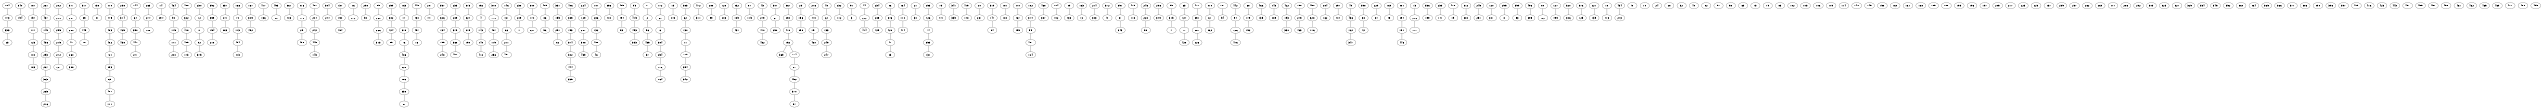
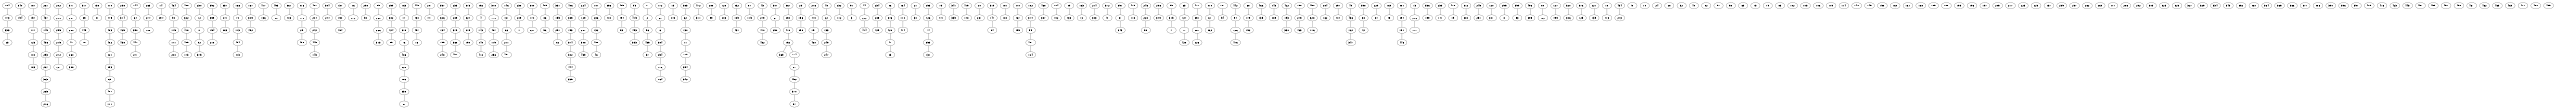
node "325": added
node "721": label "721" -> "321"
